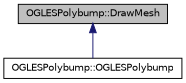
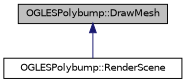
node "OGLESPolybump::OGLESPolybump": label "OGLESPolybump::OGLESPolybump" -> "OGLESPolybump::RenderScene"
